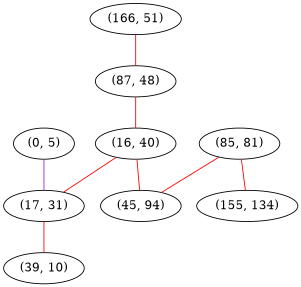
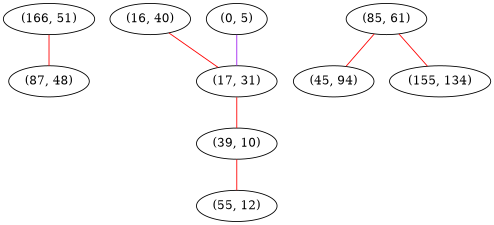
edge "(87, 48)" -- "(16, 40)": removed
node "(85, 81)": label "(85, 81)" -> "(85, 61)"
edge "(16, 40)" -- "(45, 94)": removed
node "(55, 12)": added
